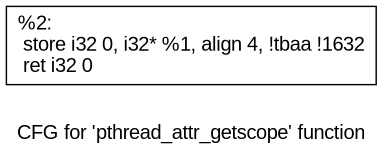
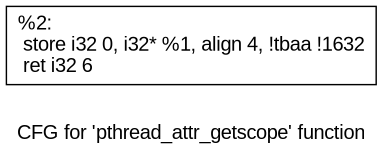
node "%2:": text "ret i32 0" -> "ret i32 6"
